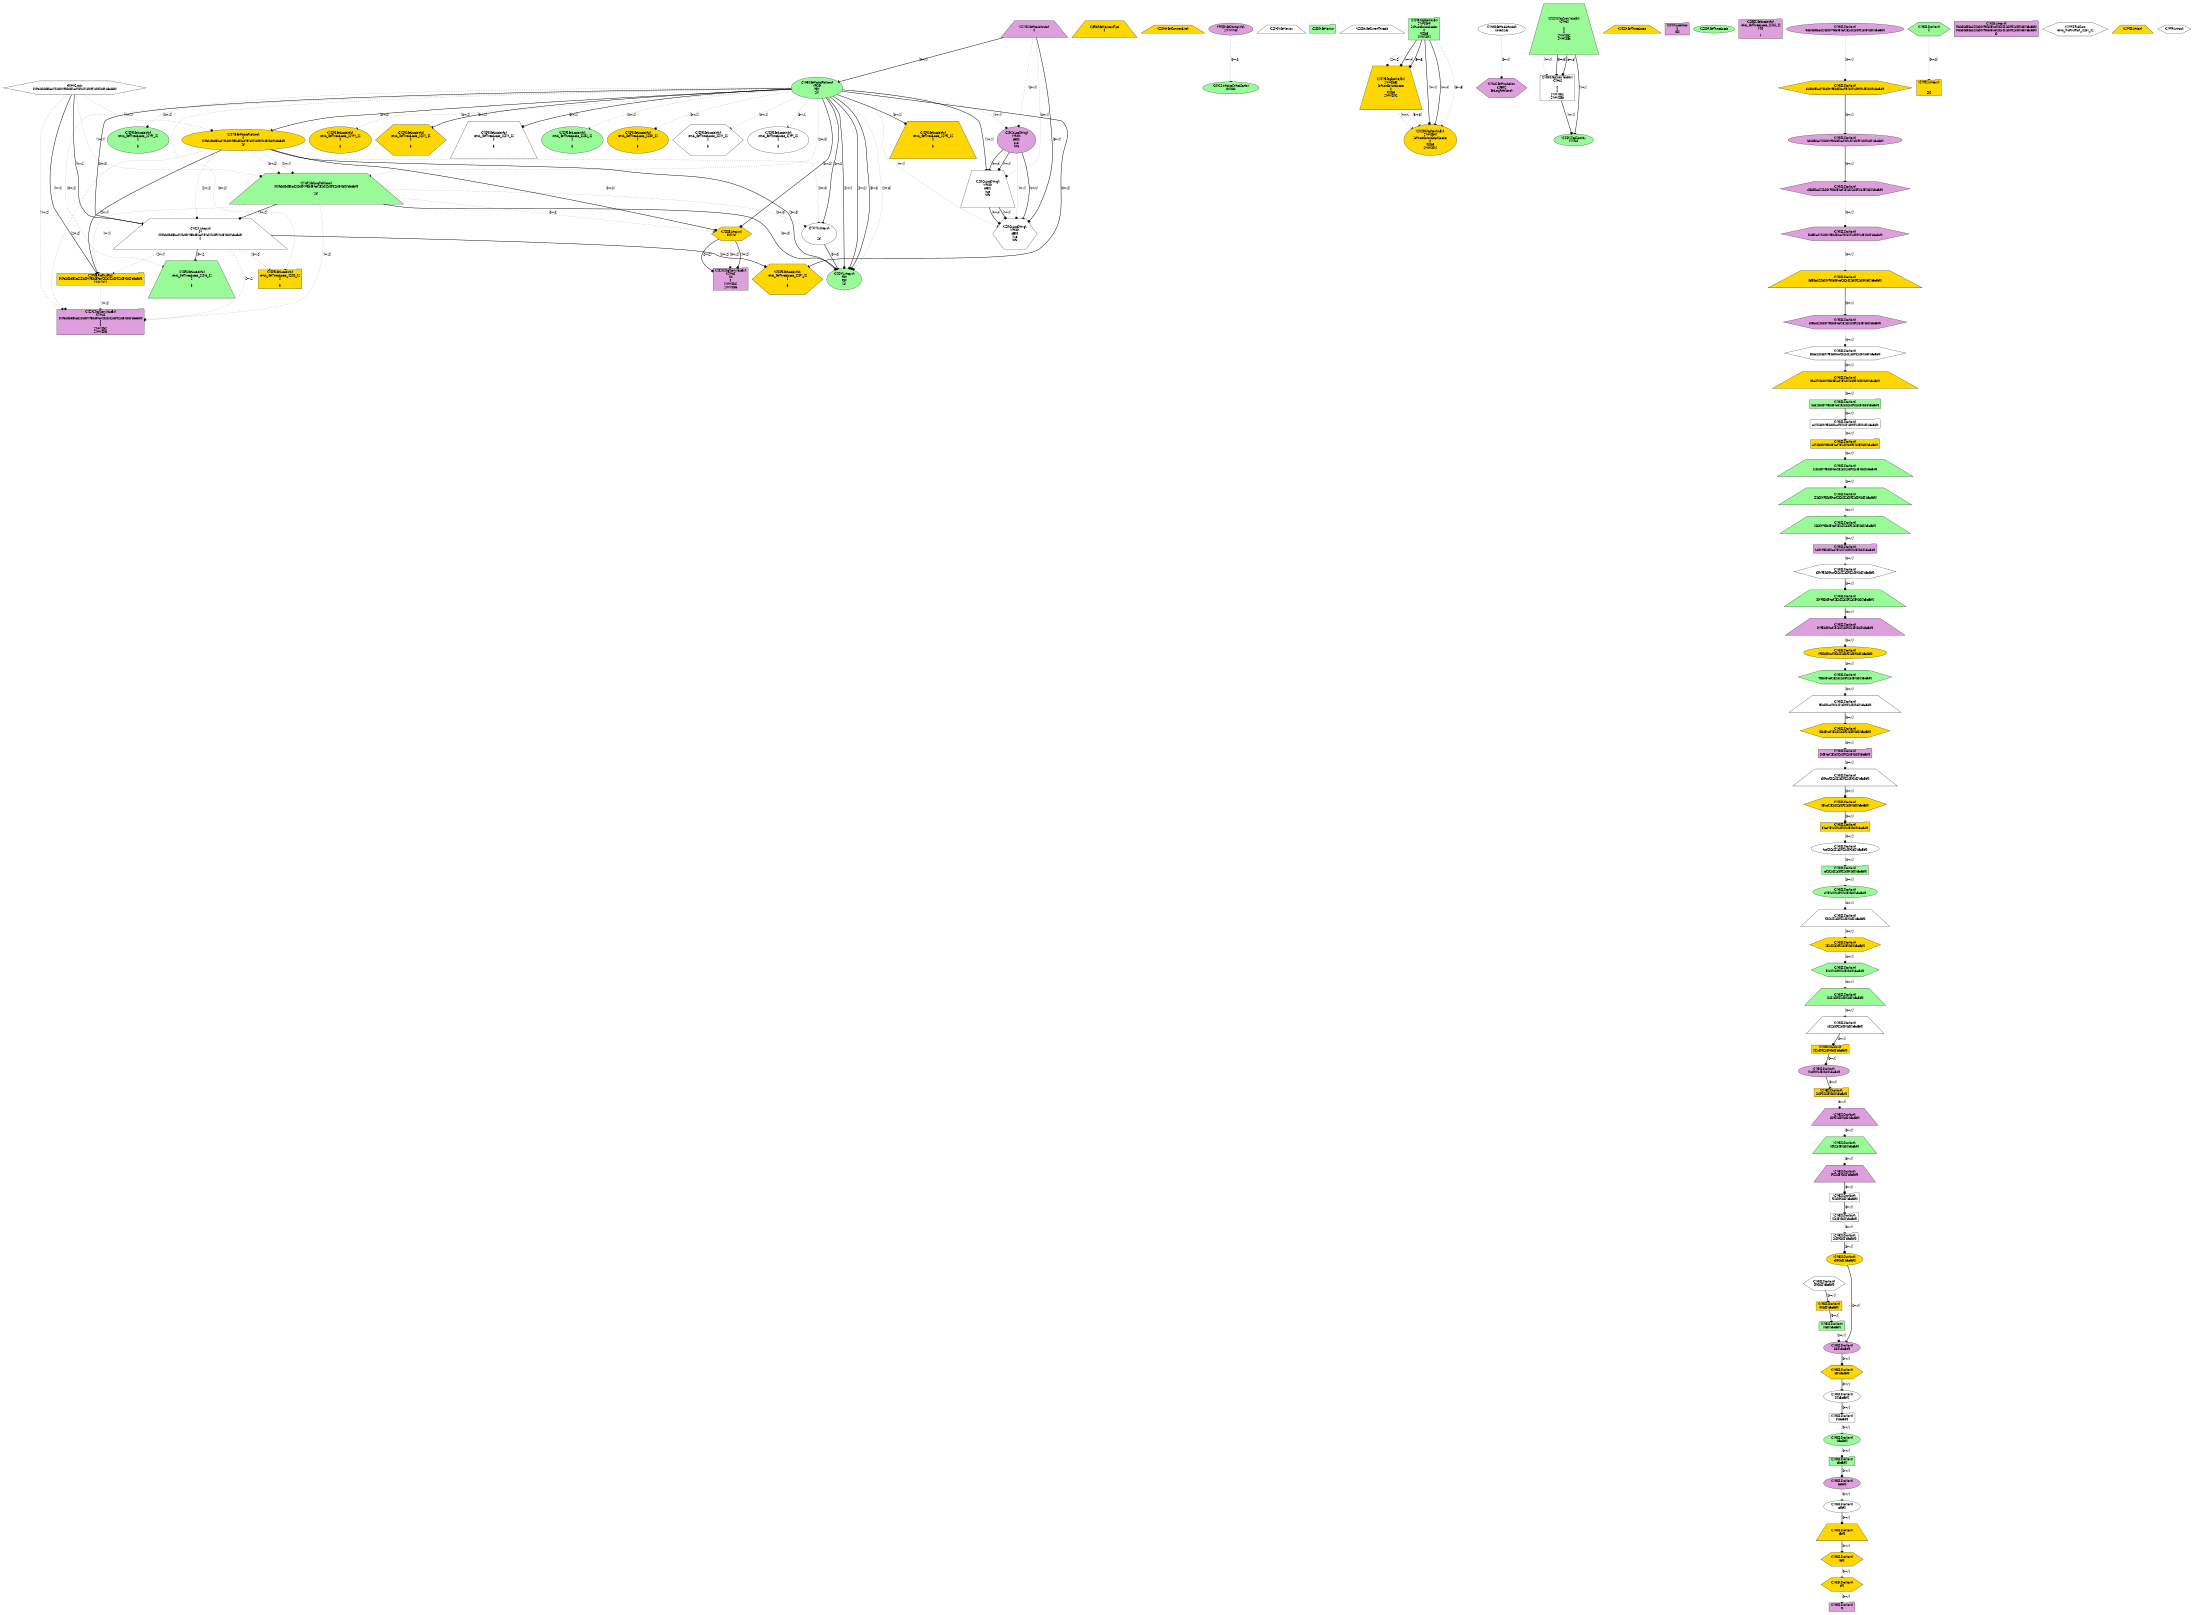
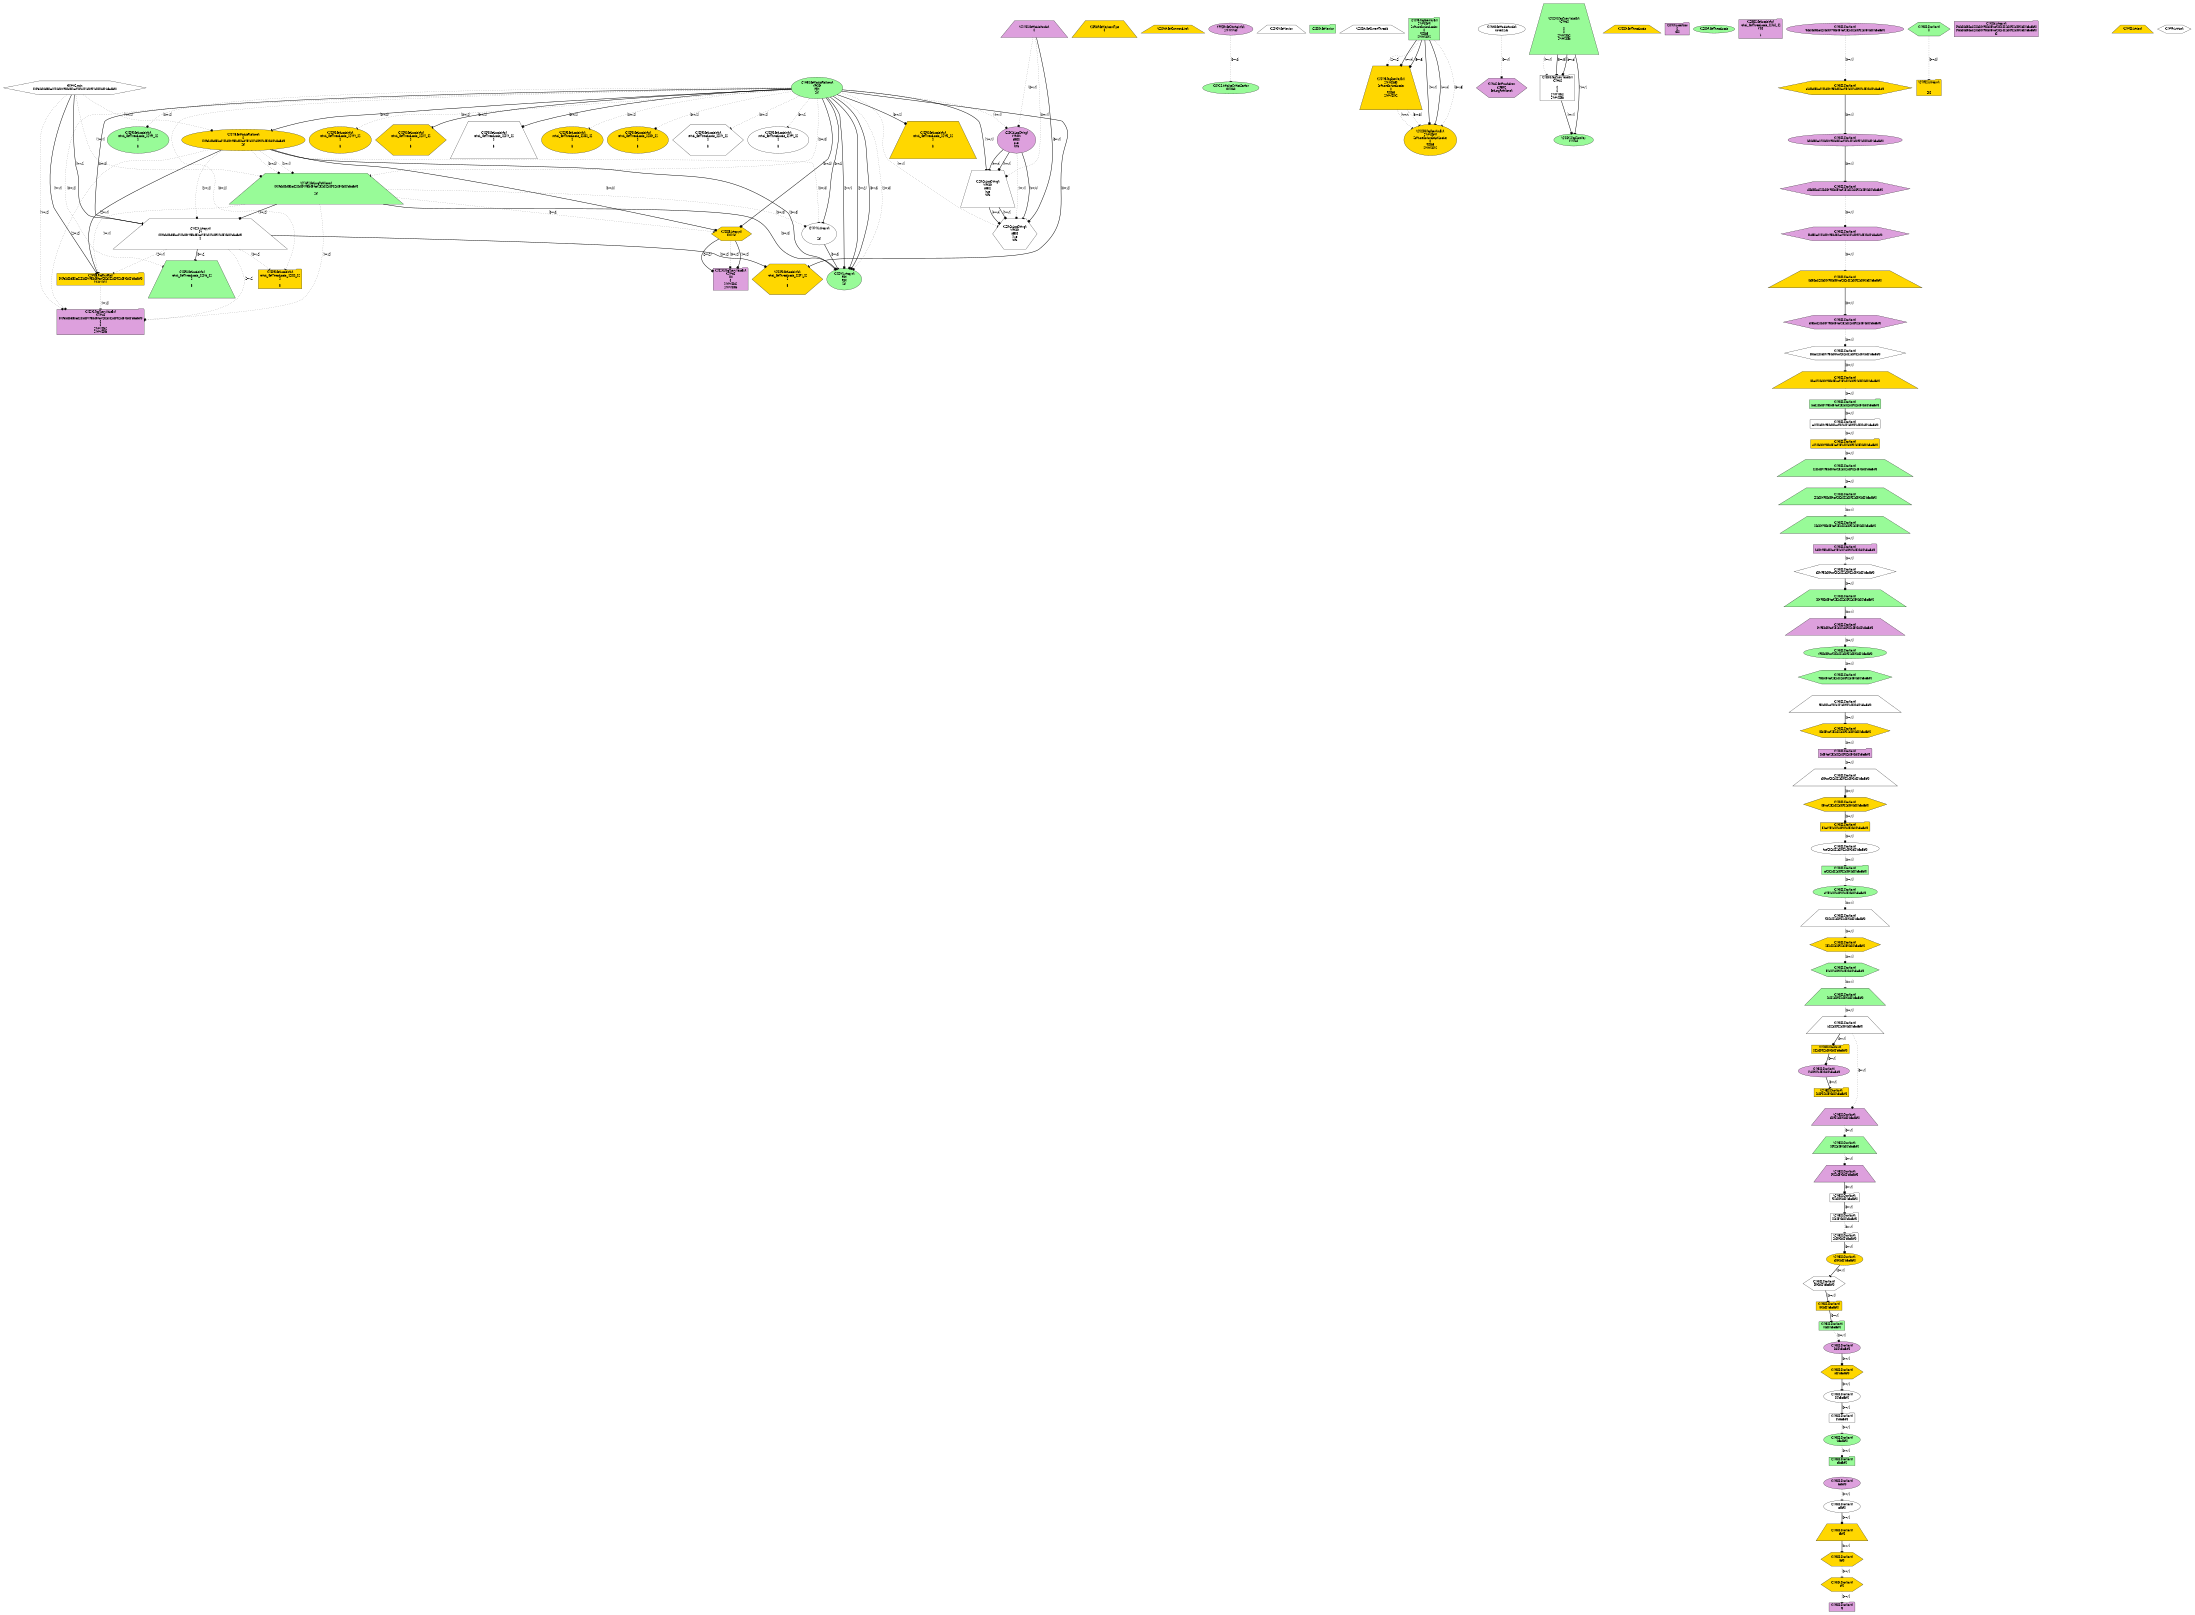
node "4217918.FindClose retval_FindFirstFileA_32861_32": removed
edge "4221108.GetModuleHandleA 0" -> "4217458.GetModuleFileNameA 4194304 PZM 261": removed, label "(0-->1)"
node "4218390.GetLocaleInfoA retval_GetThreadLocale_32803_32 3 5": fillcolor palegreen -> gold
node "4217588.CharNextA 41953b057ccf252b882630982b85786081a5cd5df0": fillcolor gold -> palegreen
edge "4217588.CharNextA 1953b057ccf252b882630982b85786081a5cd5df0" -> "4217588.CharNextA 953b057ccf252b882630982b85786081a5cd5df0": removed, label "(0-->1)"
edge "4217588.CharNextA 2630982b85786081a5cd5df0" -> "4217588.CharNextA 630982b85786081a5cd5df0": now "4217588.CharNextA b882630982b85786081a5cd5df0" -> "4217588.CharNextA 630982b85786081a5cd5df0"
edge "4217588.CharNextA b85786081a5cd5df0" -> "4217588.CharNextA 86081a5cd5df0": now "4217588.CharNextA b85786081a5cd5df0" -> "4217588.CharNextA 85786081a5cd5df0"
edge "4217588.CharNextA a5cd5df0" -> "4217588.CharNextA 5cd5df0": removed, label "(0-->1)"
